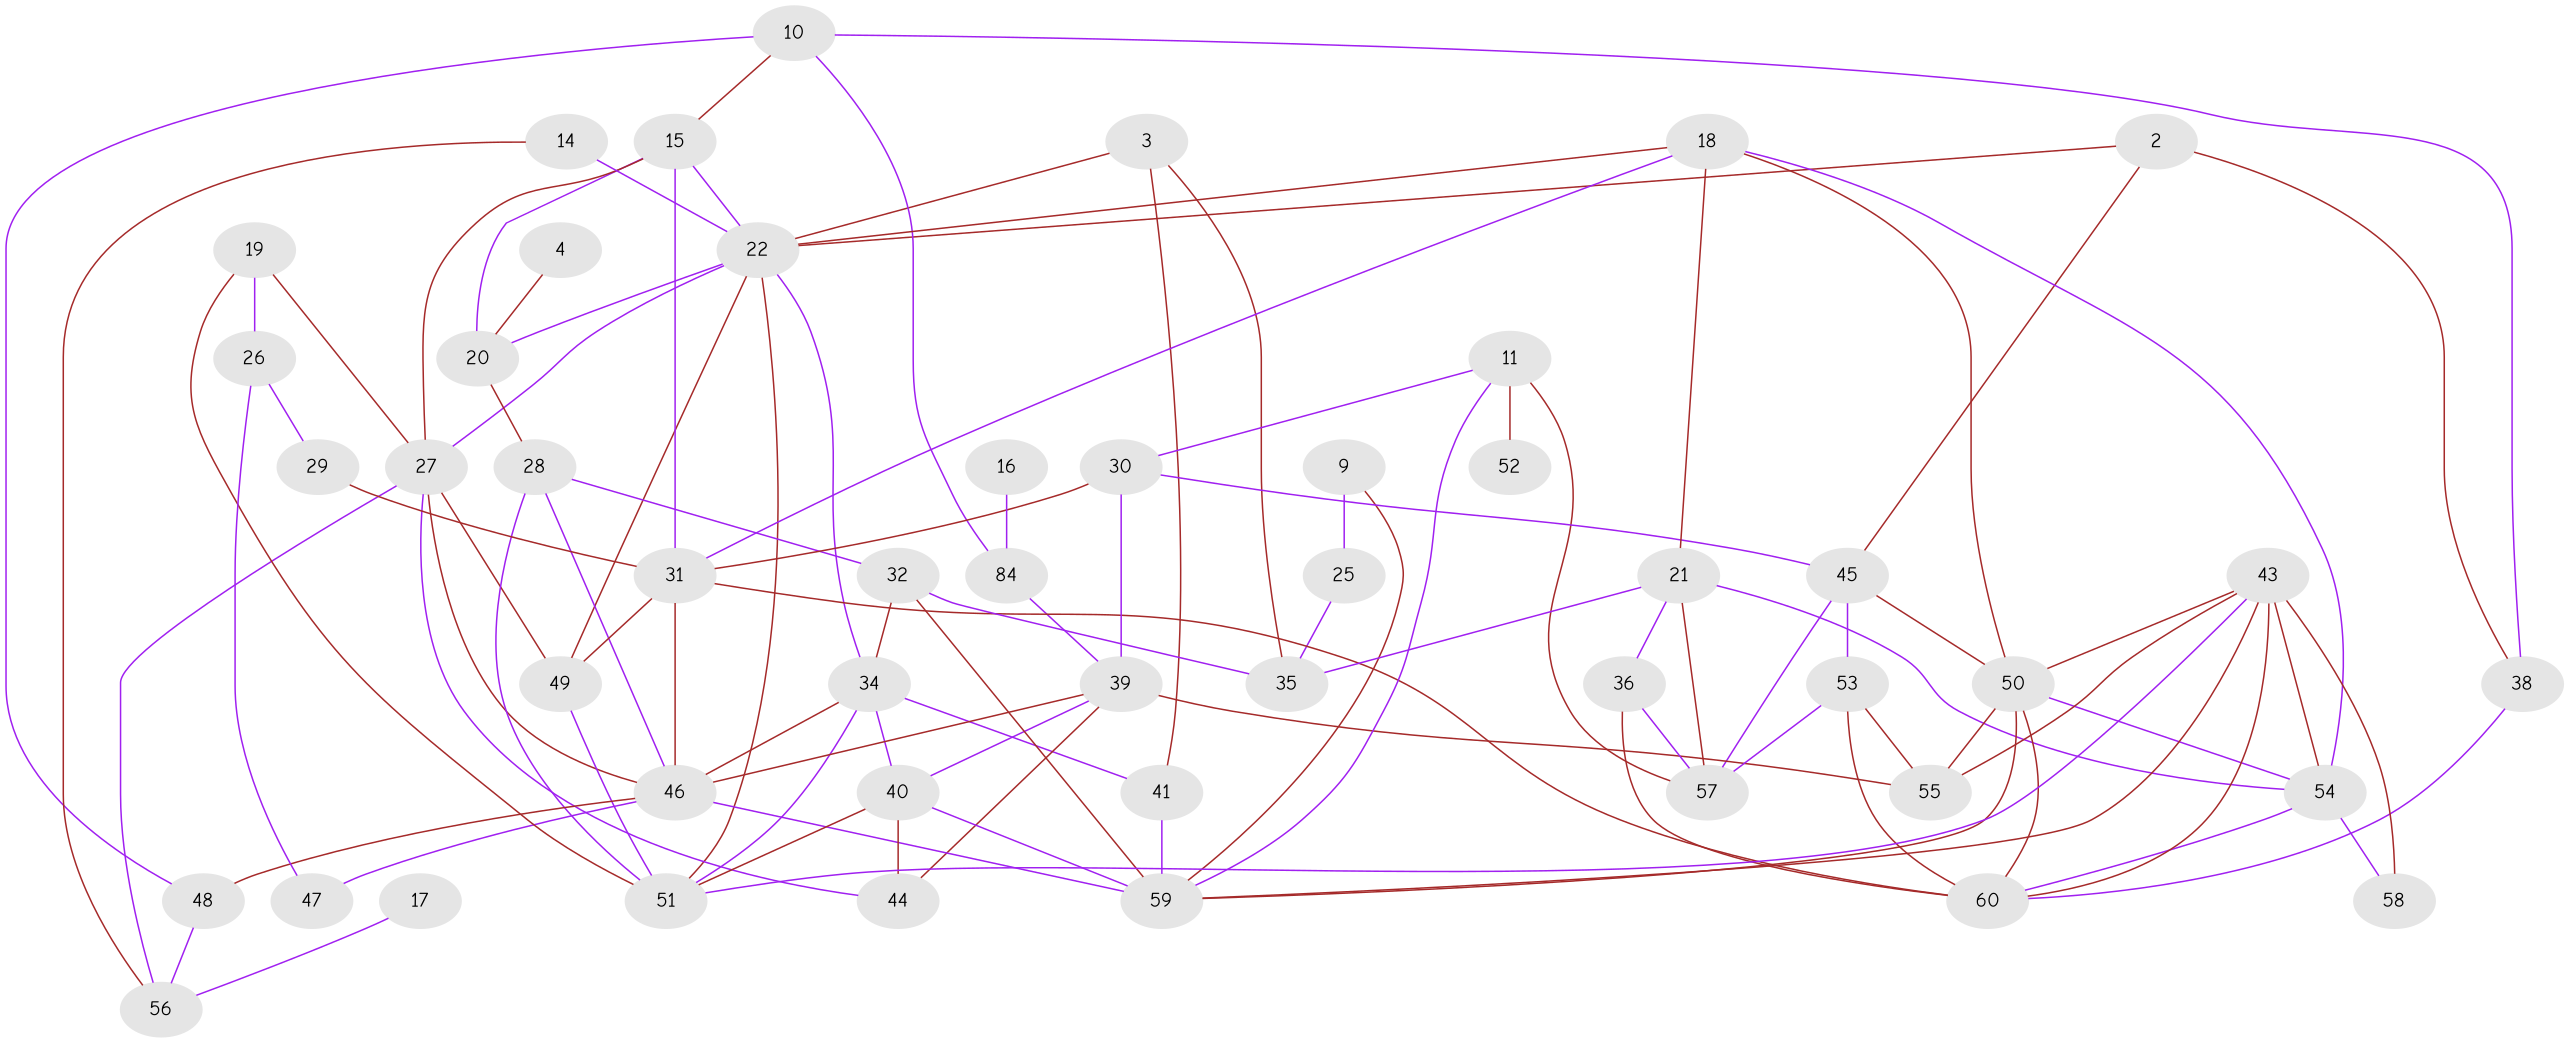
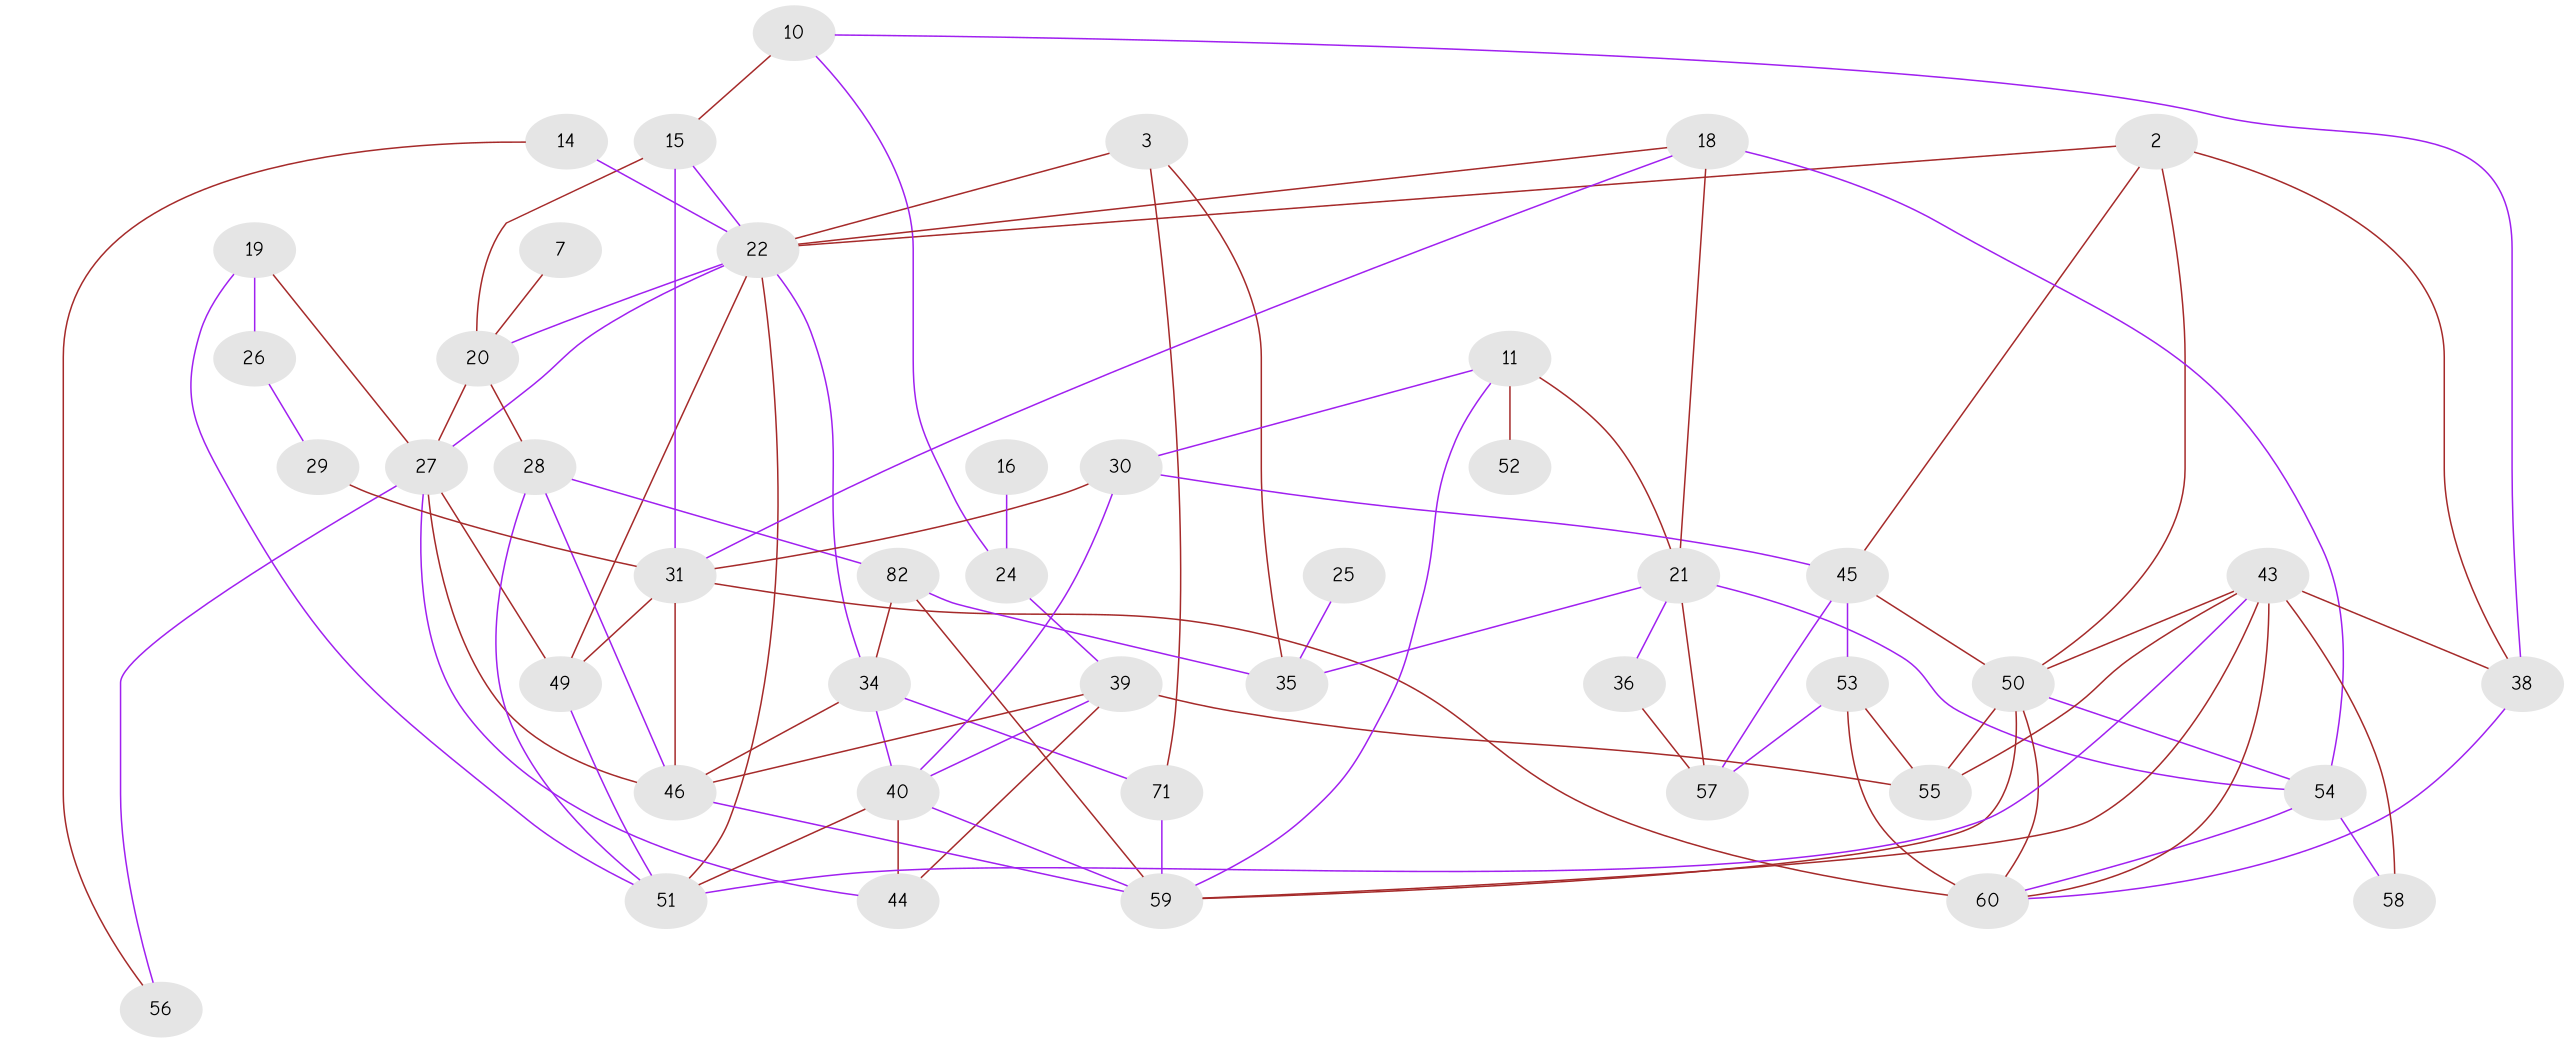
edge "15" -- "20": color purple -> brown
edge "15" -- "27": now "20" -- "27"
node "4": label "4" -> "7"
edge "18" -- "50": now "2" -- "50"
node "9": removed
node "32": label "32" -> "82"
node "84": label "84" -> "24"
edge "30" -- "39": now "30" -- "40"
edge "11" -- "57": now "11" -- "21"
edge "19" -- "51": color brown -> purple
edge "43" -- "54": now "43" -- "38"
edge "36" -- "57": color purple -> brown
node "41": label "41" -> "71"
edge "34" -- "51": removed
edge "36" -- "60": removed
node "48": removed
node "47": removed
node "17": removed
